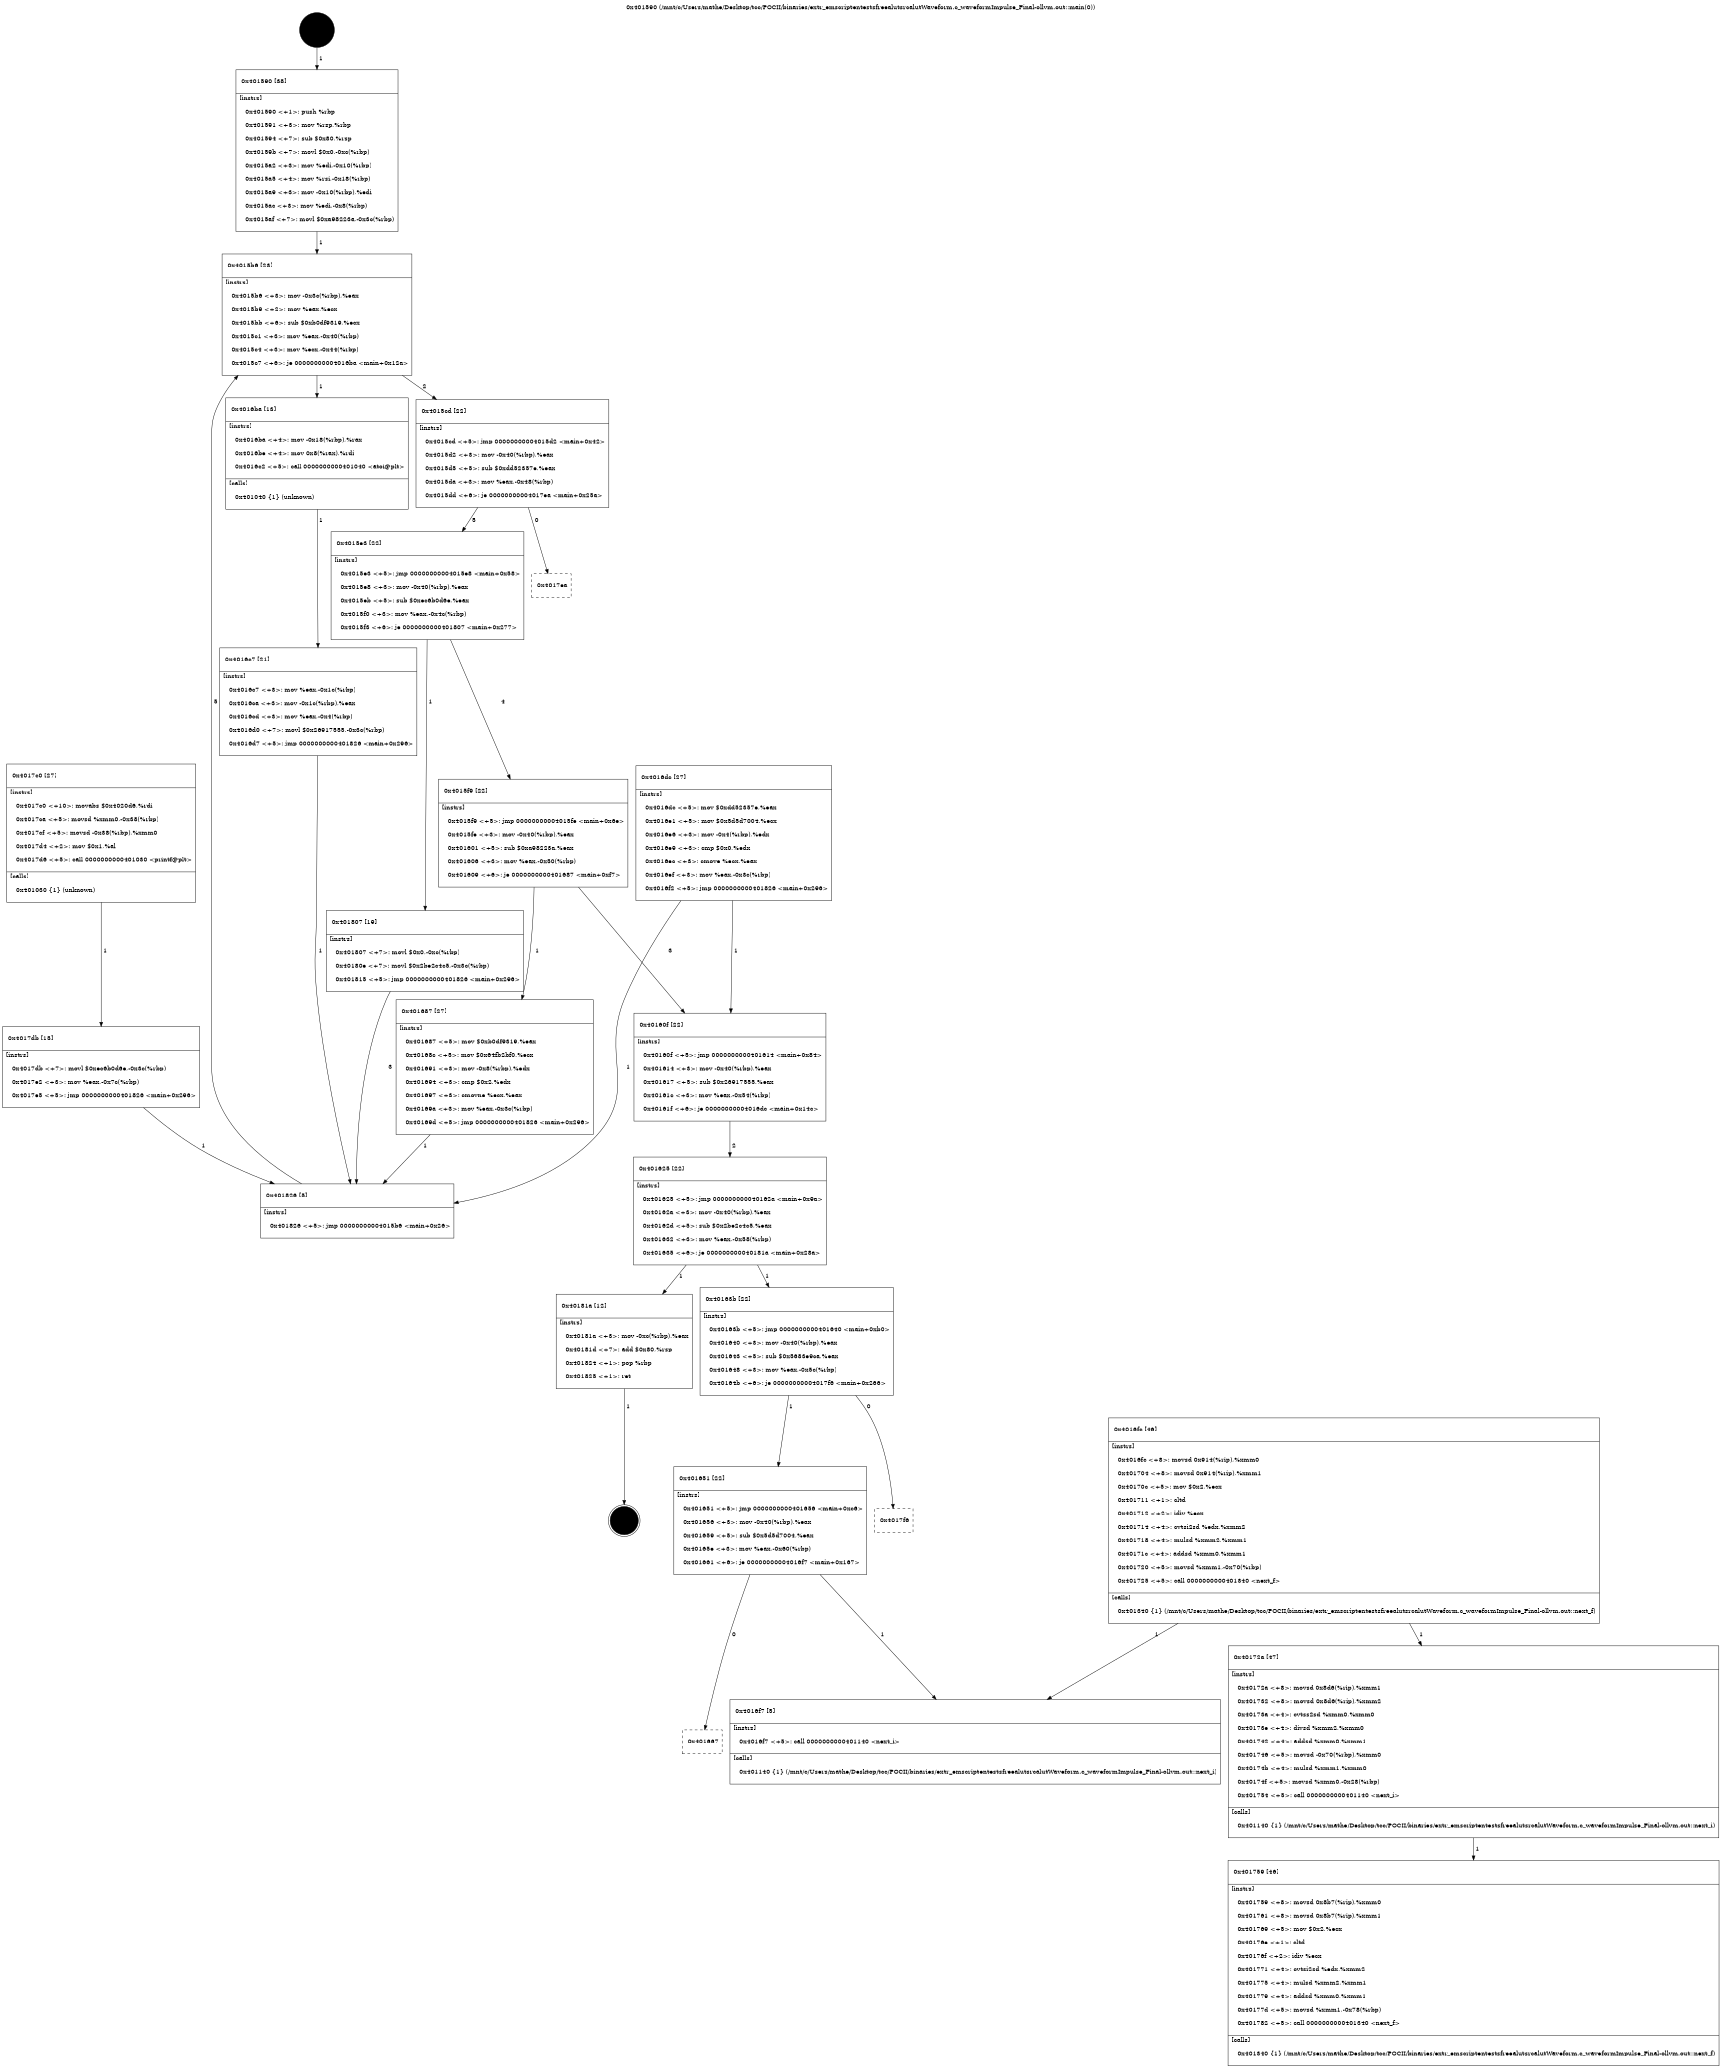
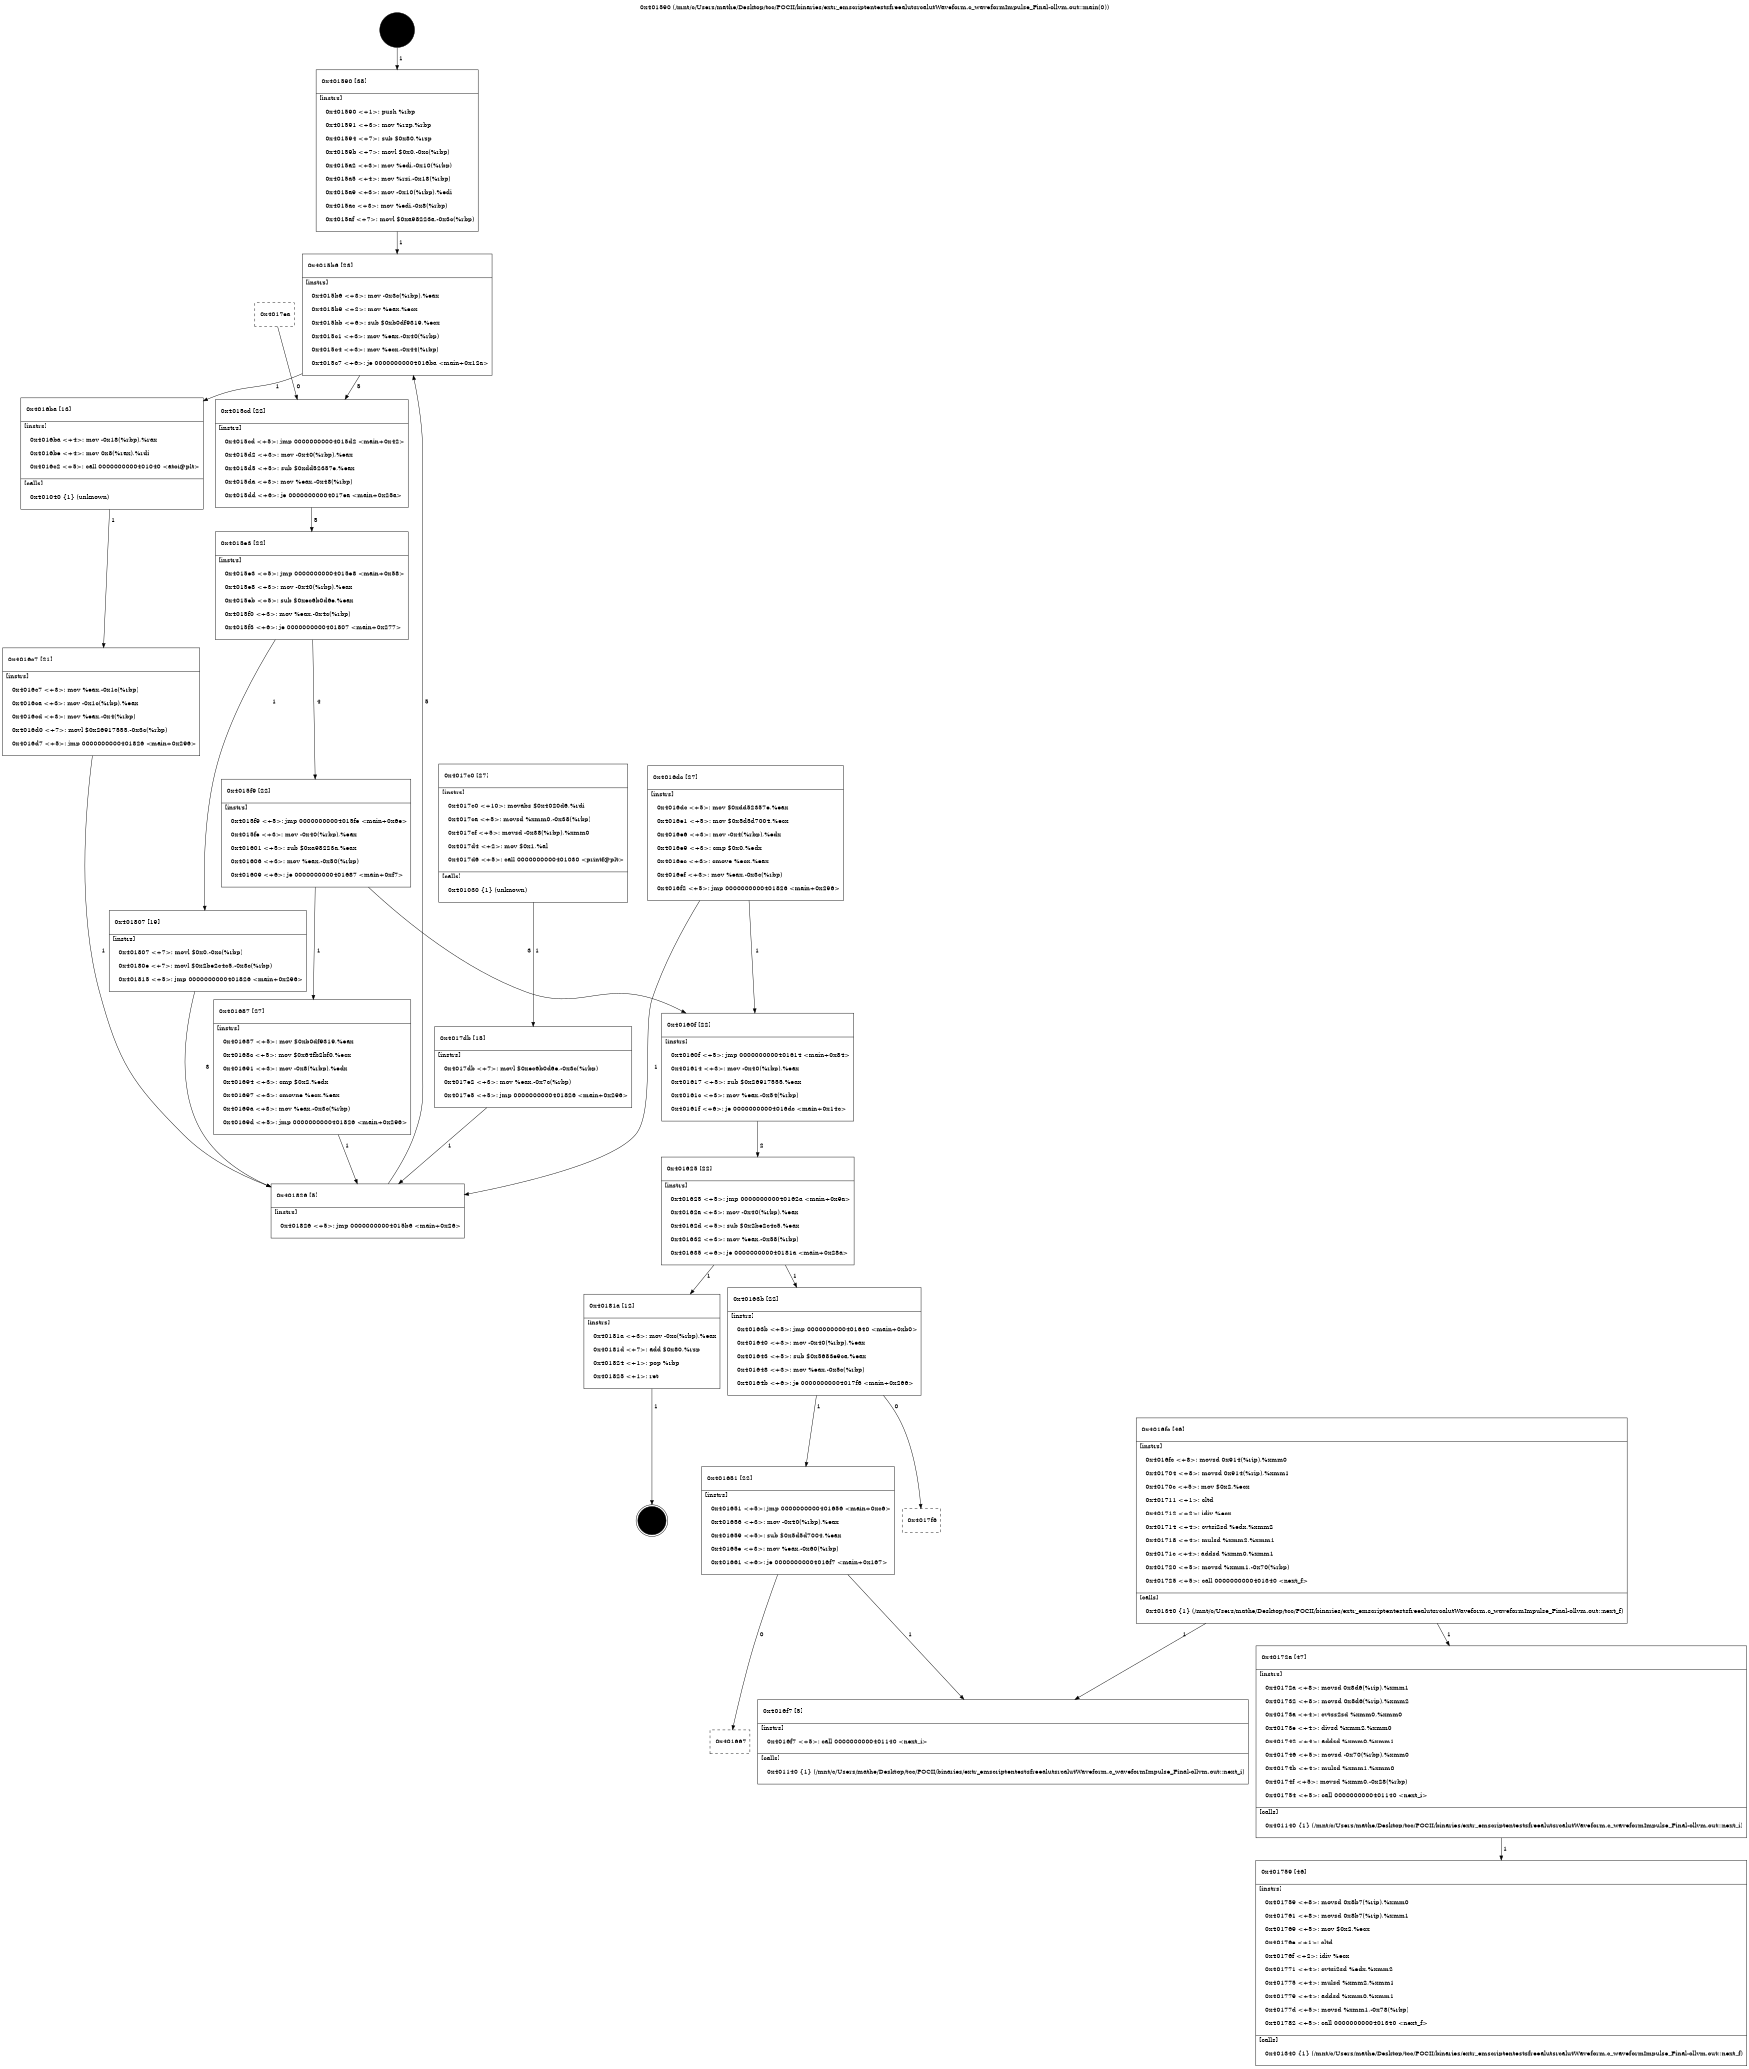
edge "0x4015b6 [23]" -> "0x4015cd [22]": label " 2" -> " 5"
edge "0x4015cd [22]" -> "0x4017ea": reversed
